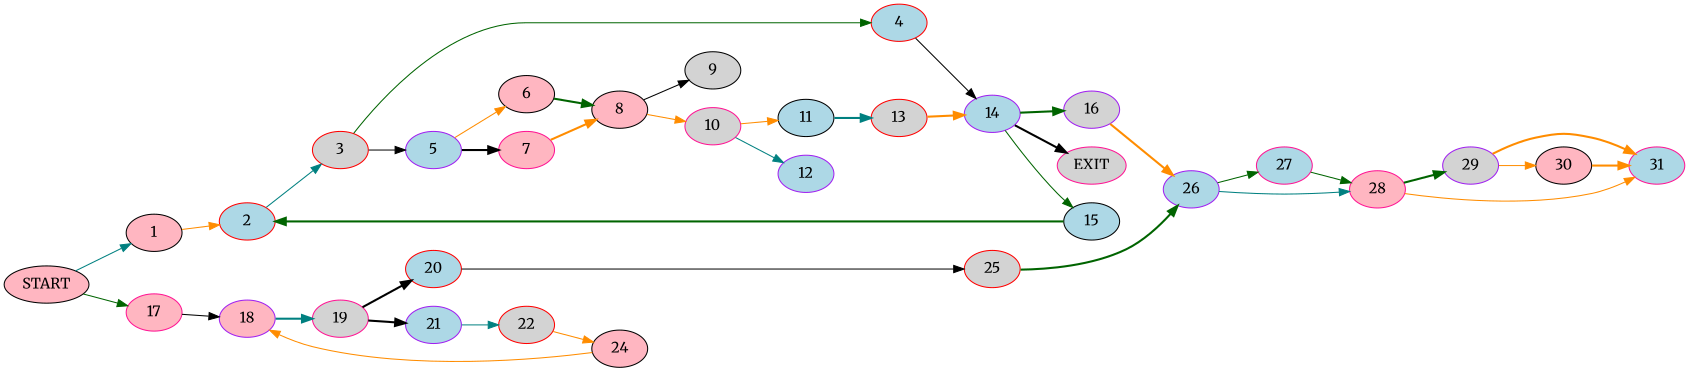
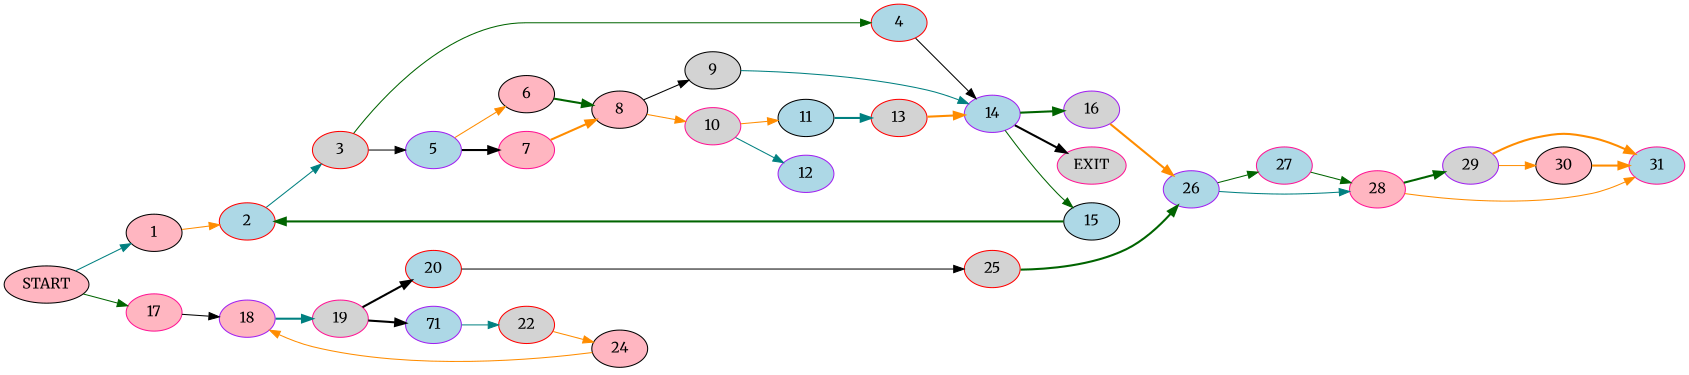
edge "9" -> "14": added
node "21": label "21" -> "71"
